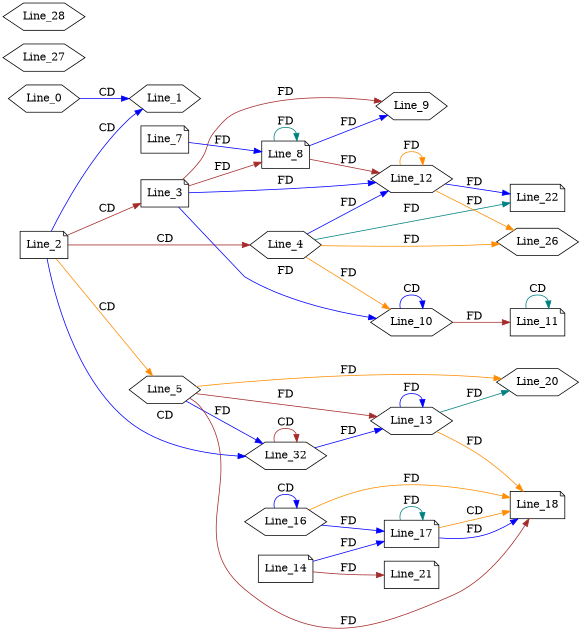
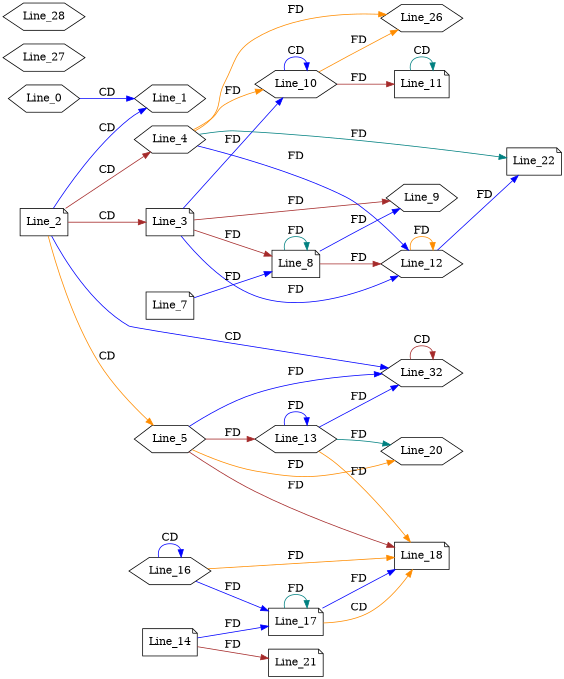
edge "Line_12" -> "Line_26": now "Line_10" -> "Line_26"
edge "Line_32" -> "Line_13": reversed
